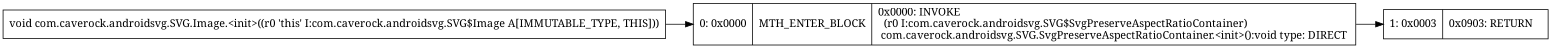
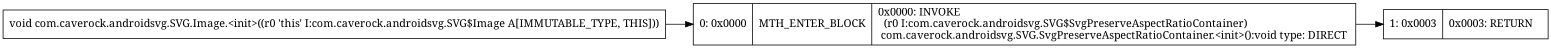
node "1: 0x0003": text "0x0903: RETURN" -> "0x0003: RETURN"
